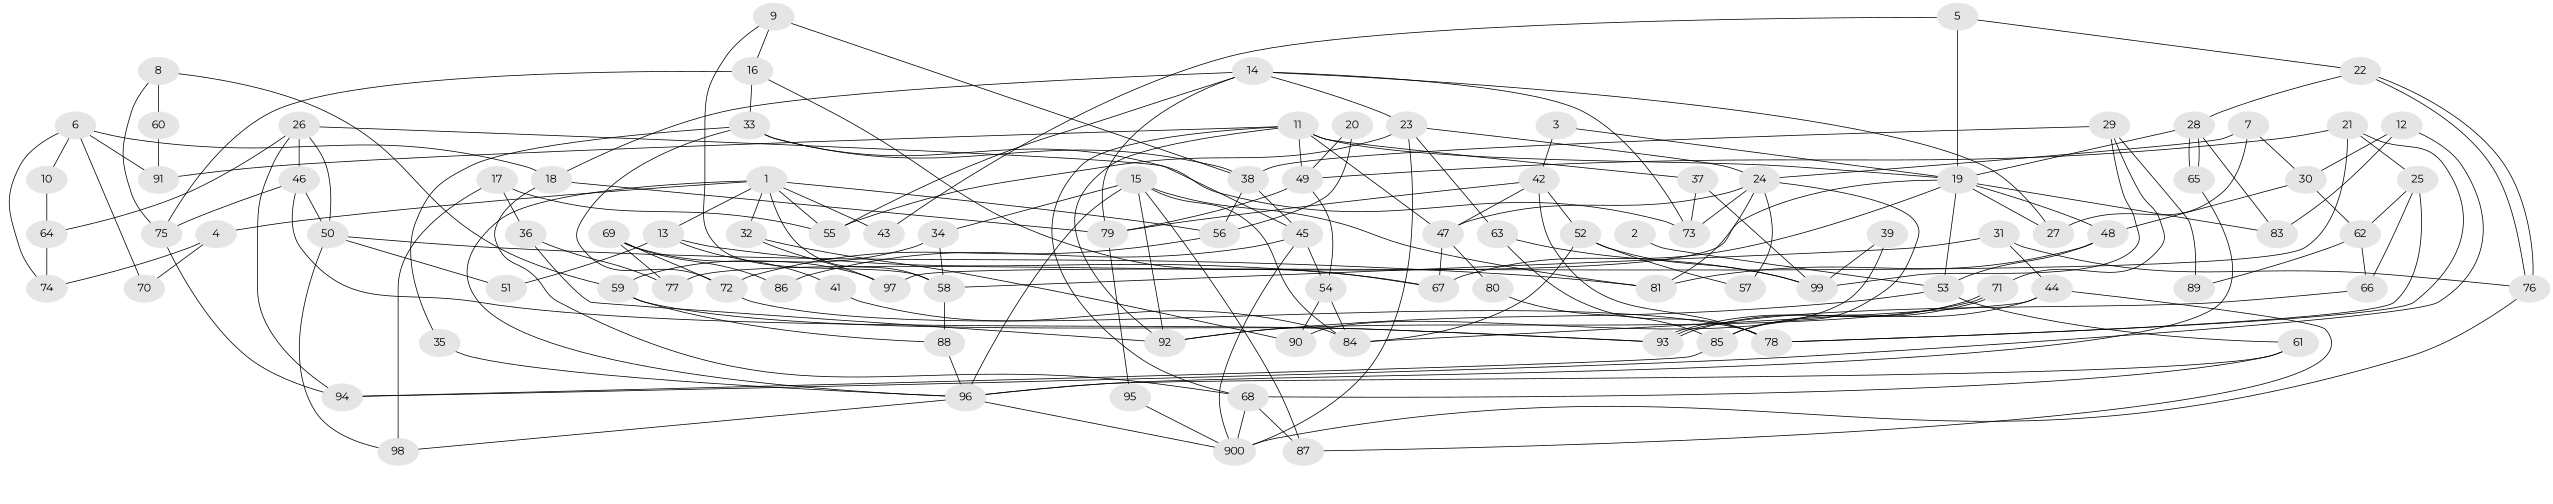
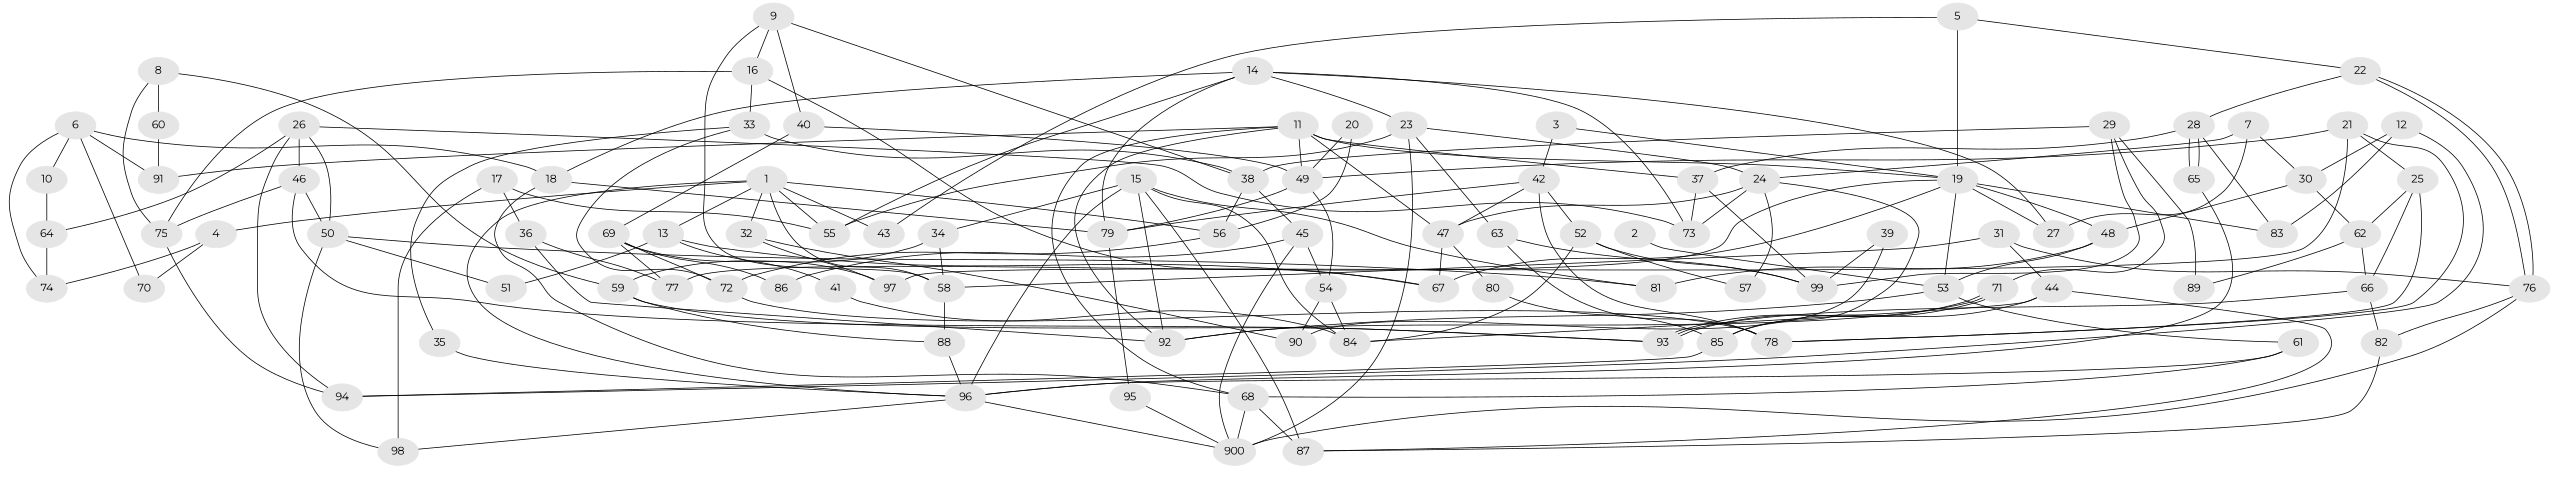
node "40": added
edge "28" -- "19": now "28" -- "37"
edge "33" -- "45": removed
edge "24" -- "81": removed
node "82": added
